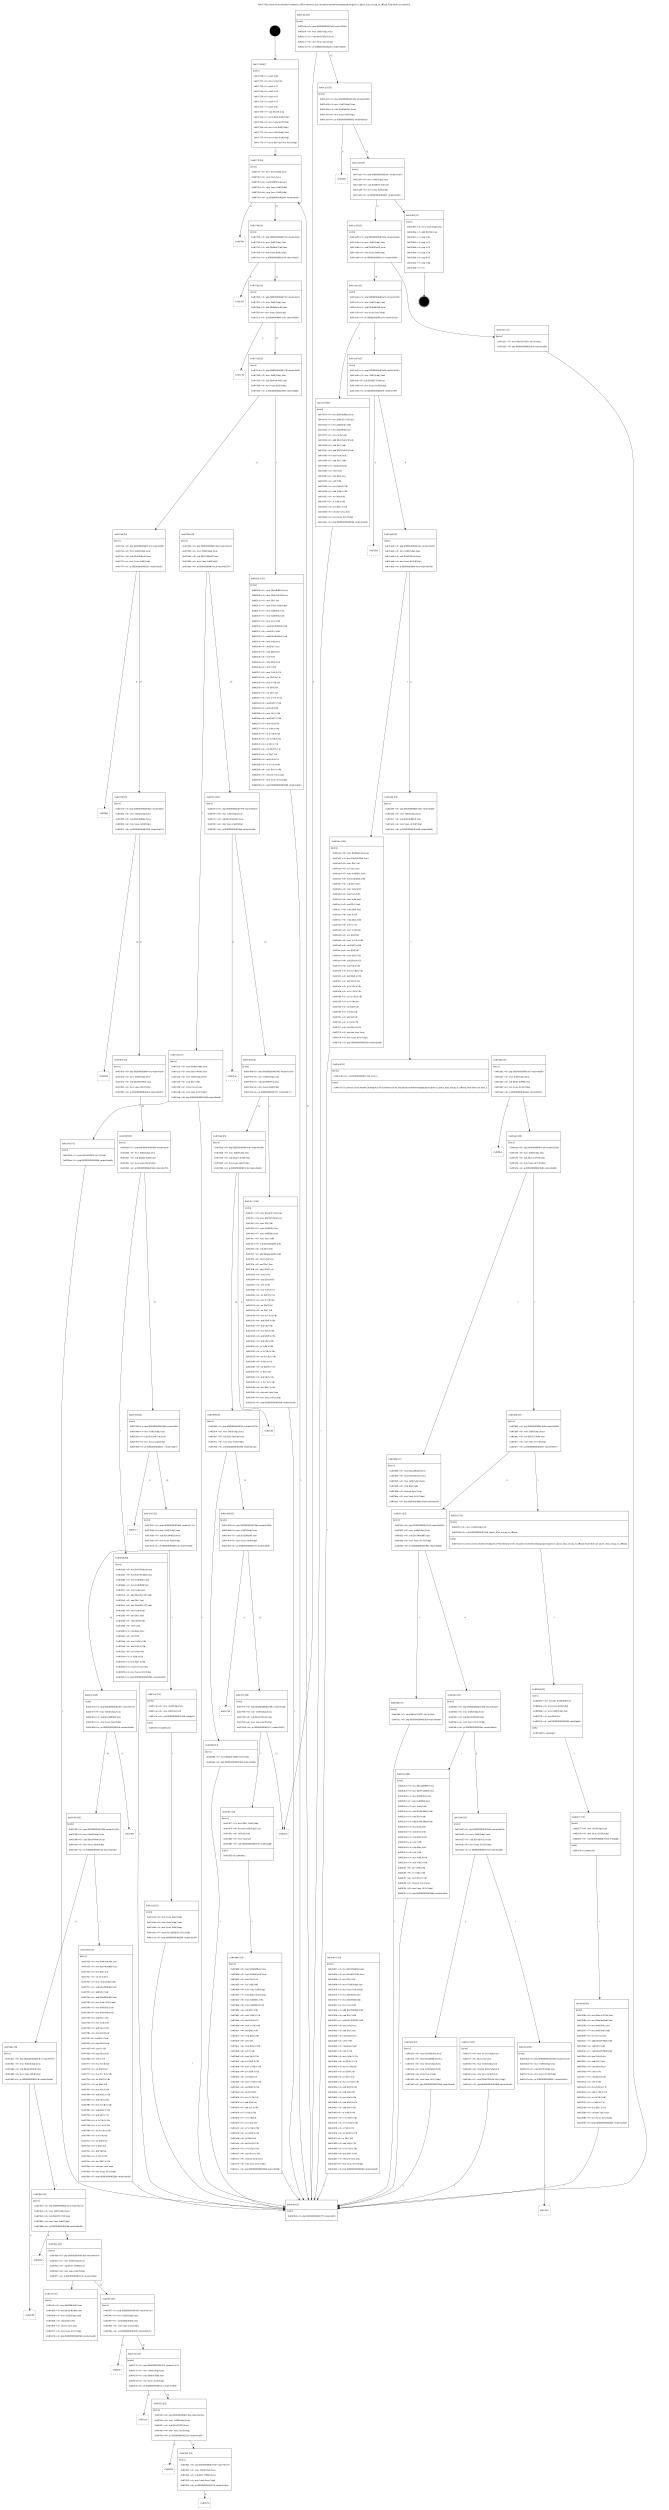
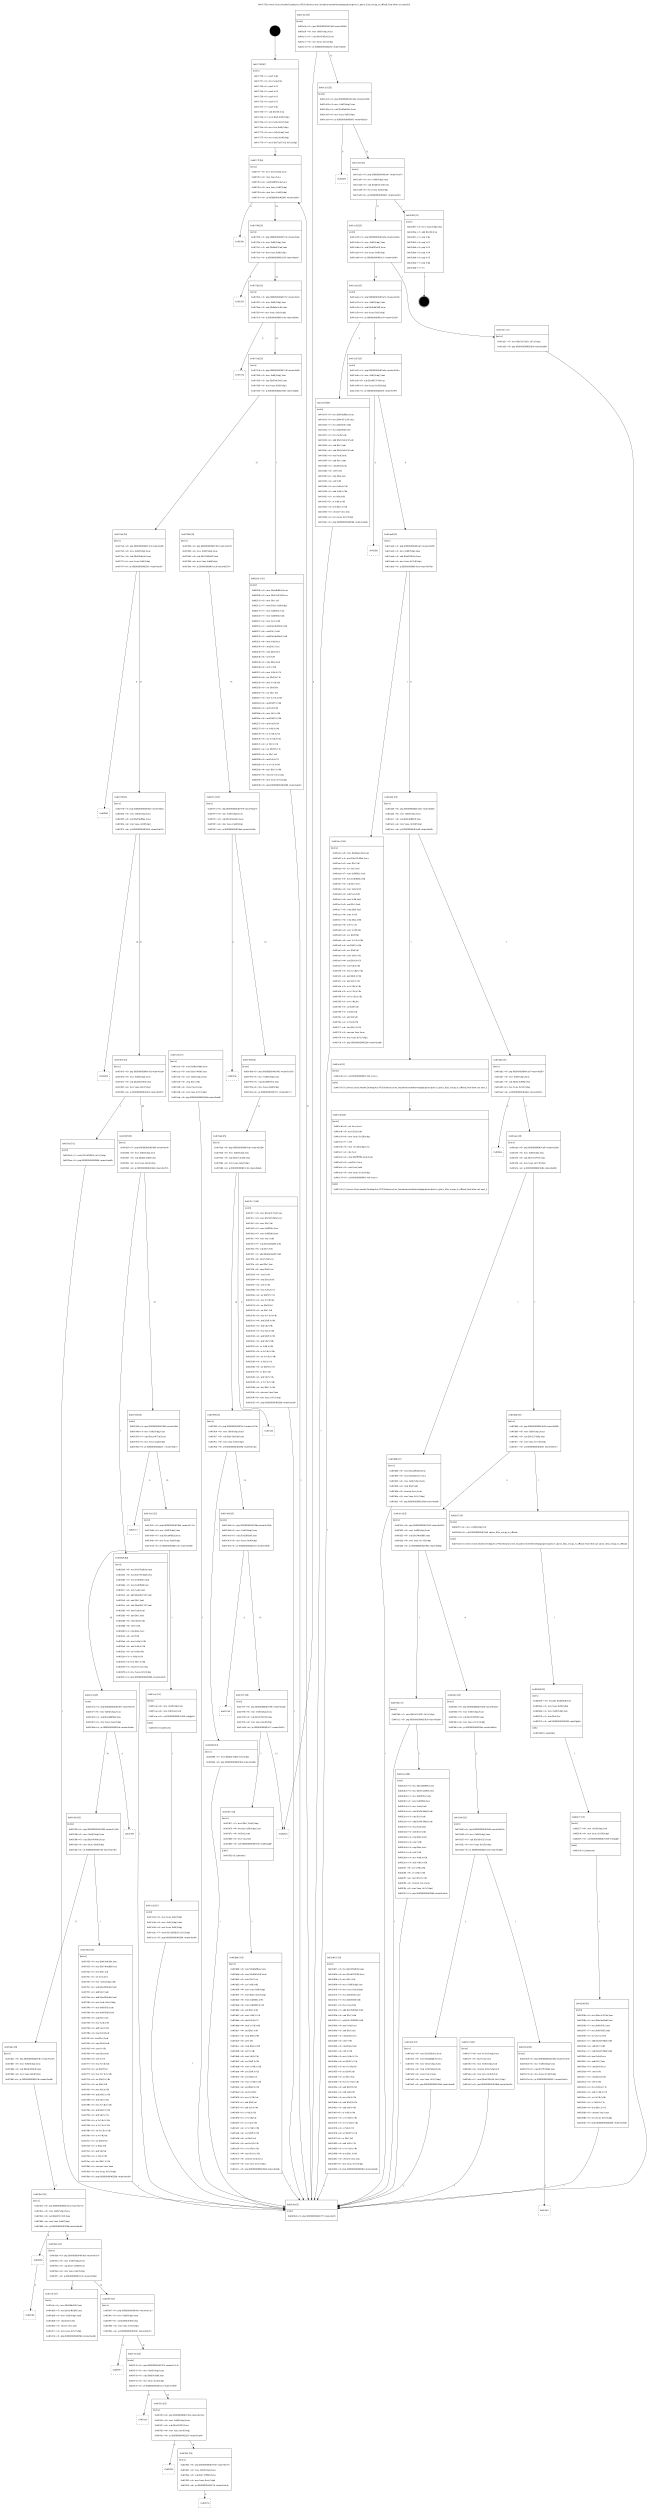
edge "0x40195b [25]" -> "0x401cc8 [27]": removed, label "1"
edge "0x401ab9 [25]" -> "0x401ad2 [25]": added, label "7"
edge "0x401cc8 [27]" -> "0x4020e3 [12]": now "0x401816 [25]" -> "0x4020e3 [12]"
edge "0x40198d [25]" -> "0x401fc7 [144]": removed, label "1"
node "0x401e4d [44]": added
edge "0x401b36 [25]" -> "0x4022ae [88]": now "0x401fbb [12]" -> "0x4022ae [88]"
edge "0x401b8b [27]" -> "0x4025b8 [5]": added, label "1"
edge "0x4018ac [25]" -> "0x40218b": now "0x40229d" -> "0x40218b"
